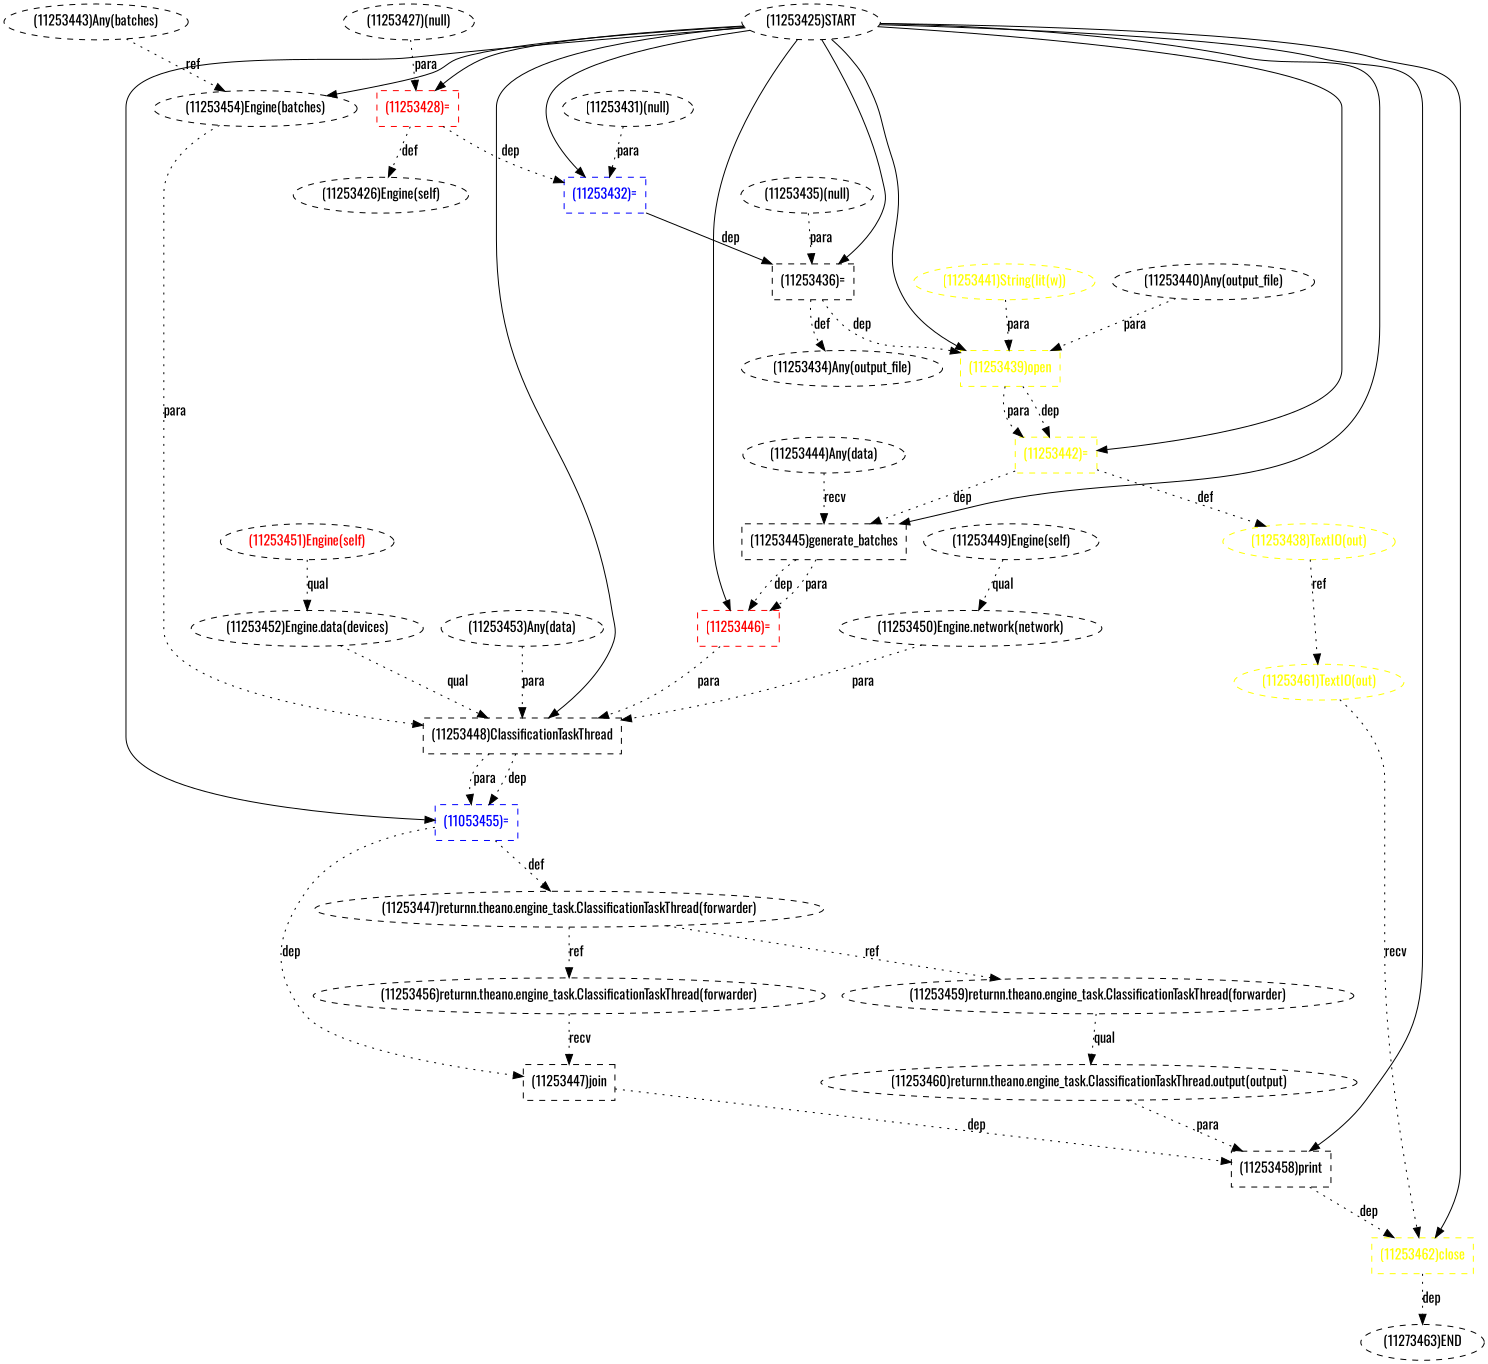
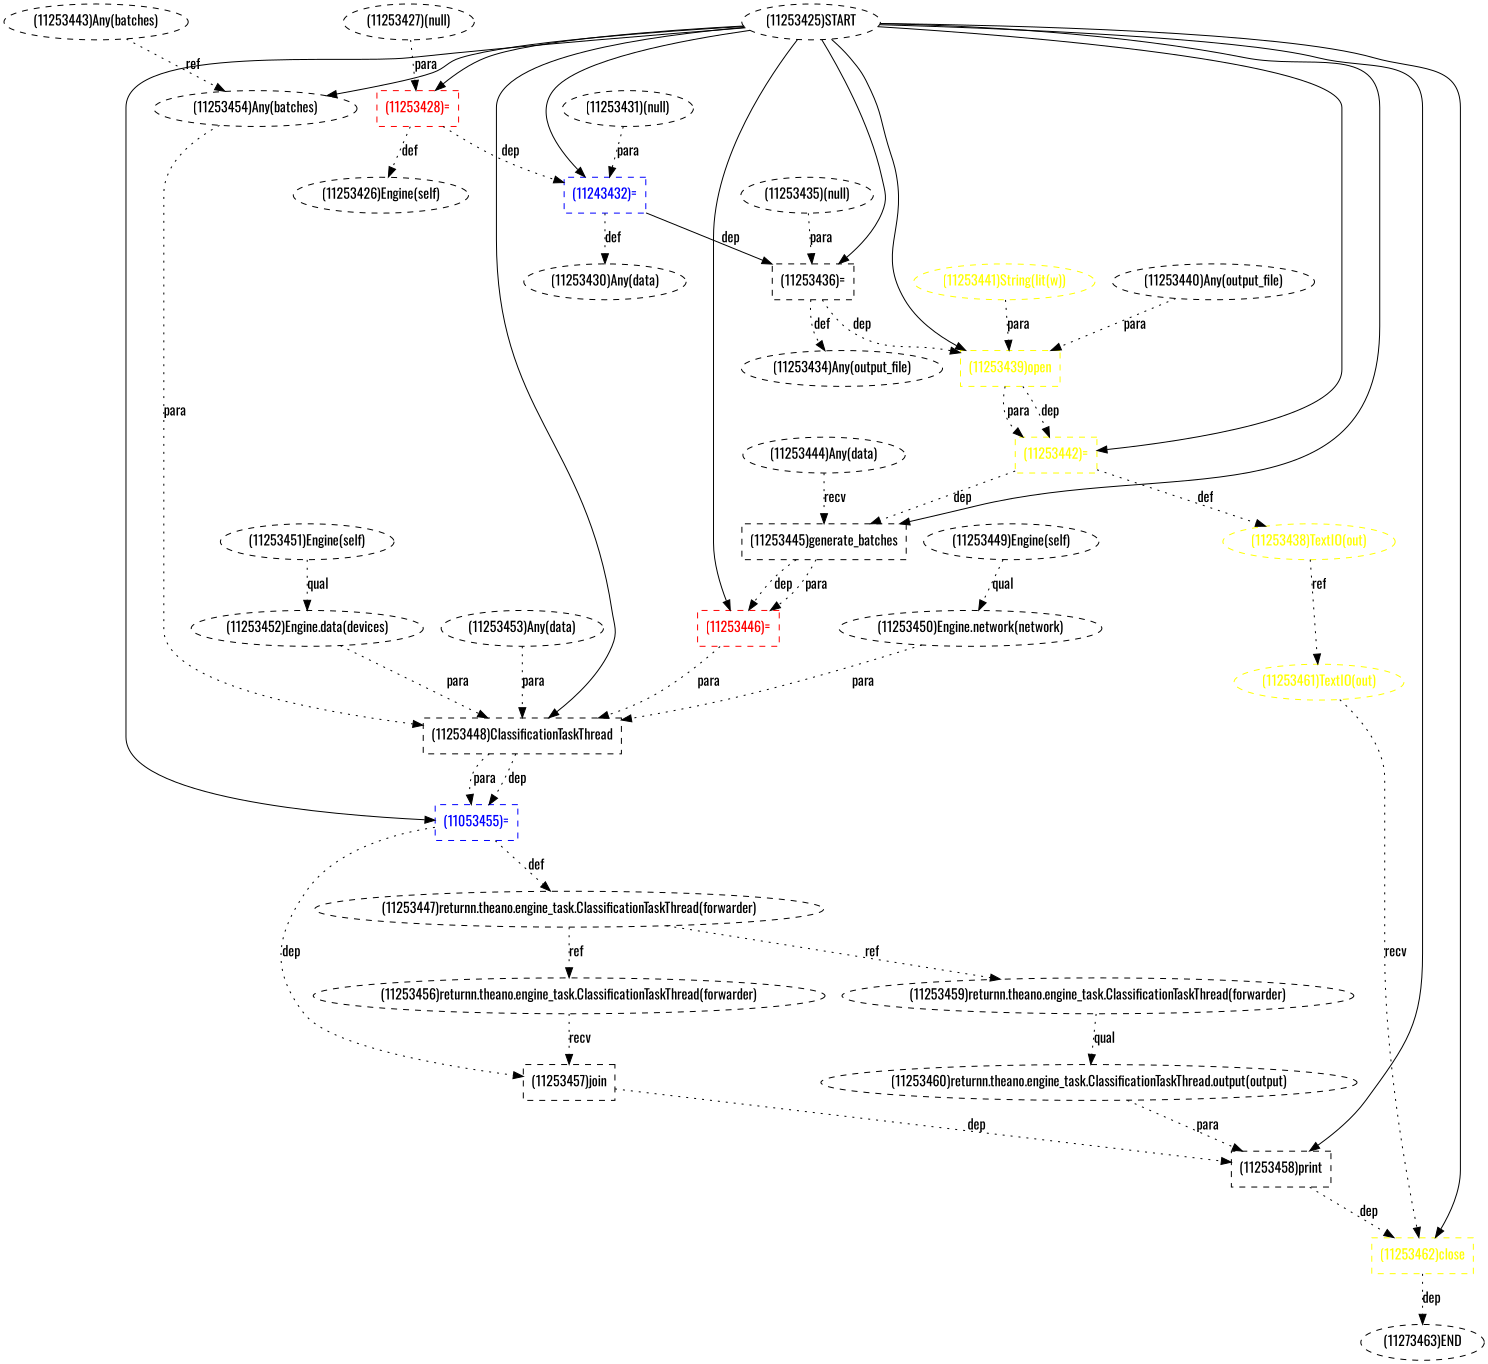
node "(11253454)Engine(batches)": label "(11253454)Engine(batches)" -> "(11253454)Any(batches)"
node "(11253432)=": label "(11253432)=" -> "(11243432)="
node "(11253430)Any(data)": added
node "(11253451)Engine(self)": fontcolor red -> black
edge "(11253452)Engine.data(devices)" -> "(11253448)ClassificationTaskThread": label "qual" -> "para"
node "(11253447)join": label "(11253447)join" -> "(11253457)join"
